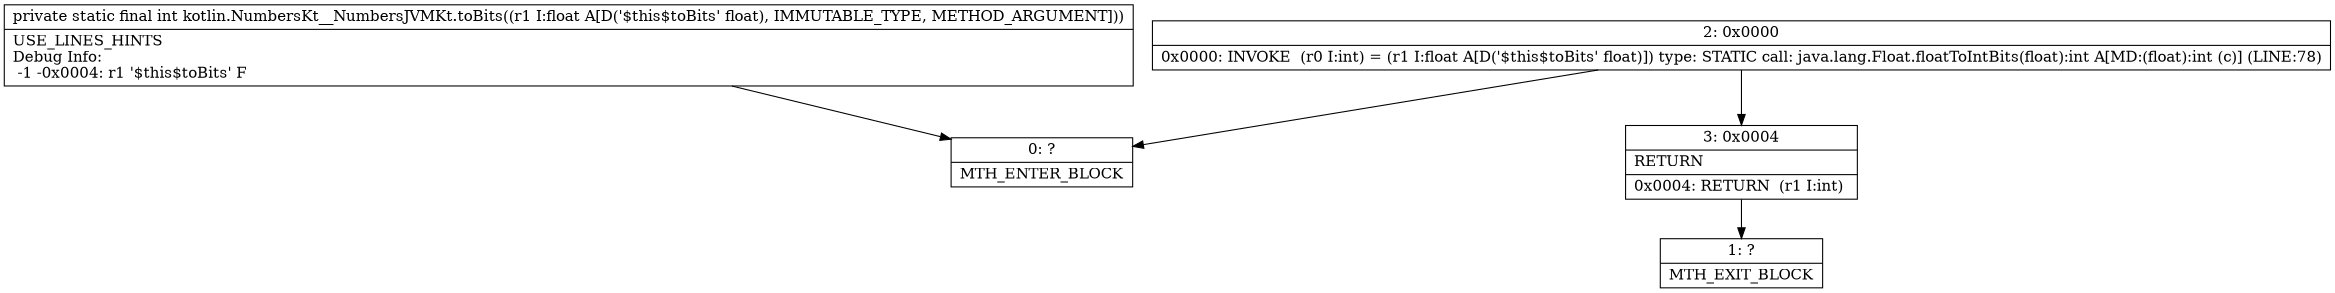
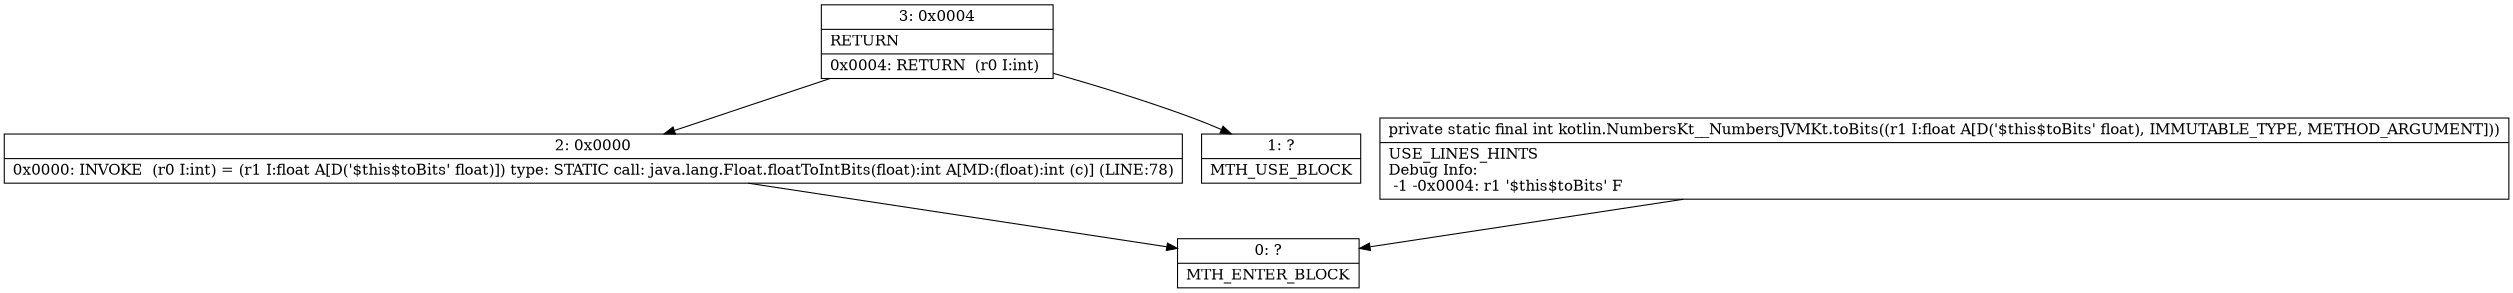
edge "2: 0x0000" -> "3: 0x0004": reversed
node "3: 0x0004": text "0x0004: RETURN  (r1 I:int)" -> "0x0004: RETURN  (r0 I:int)"
node "1: ?": text "MTH_EXIT_BLOCK" -> "MTH_USE_BLOCK"
